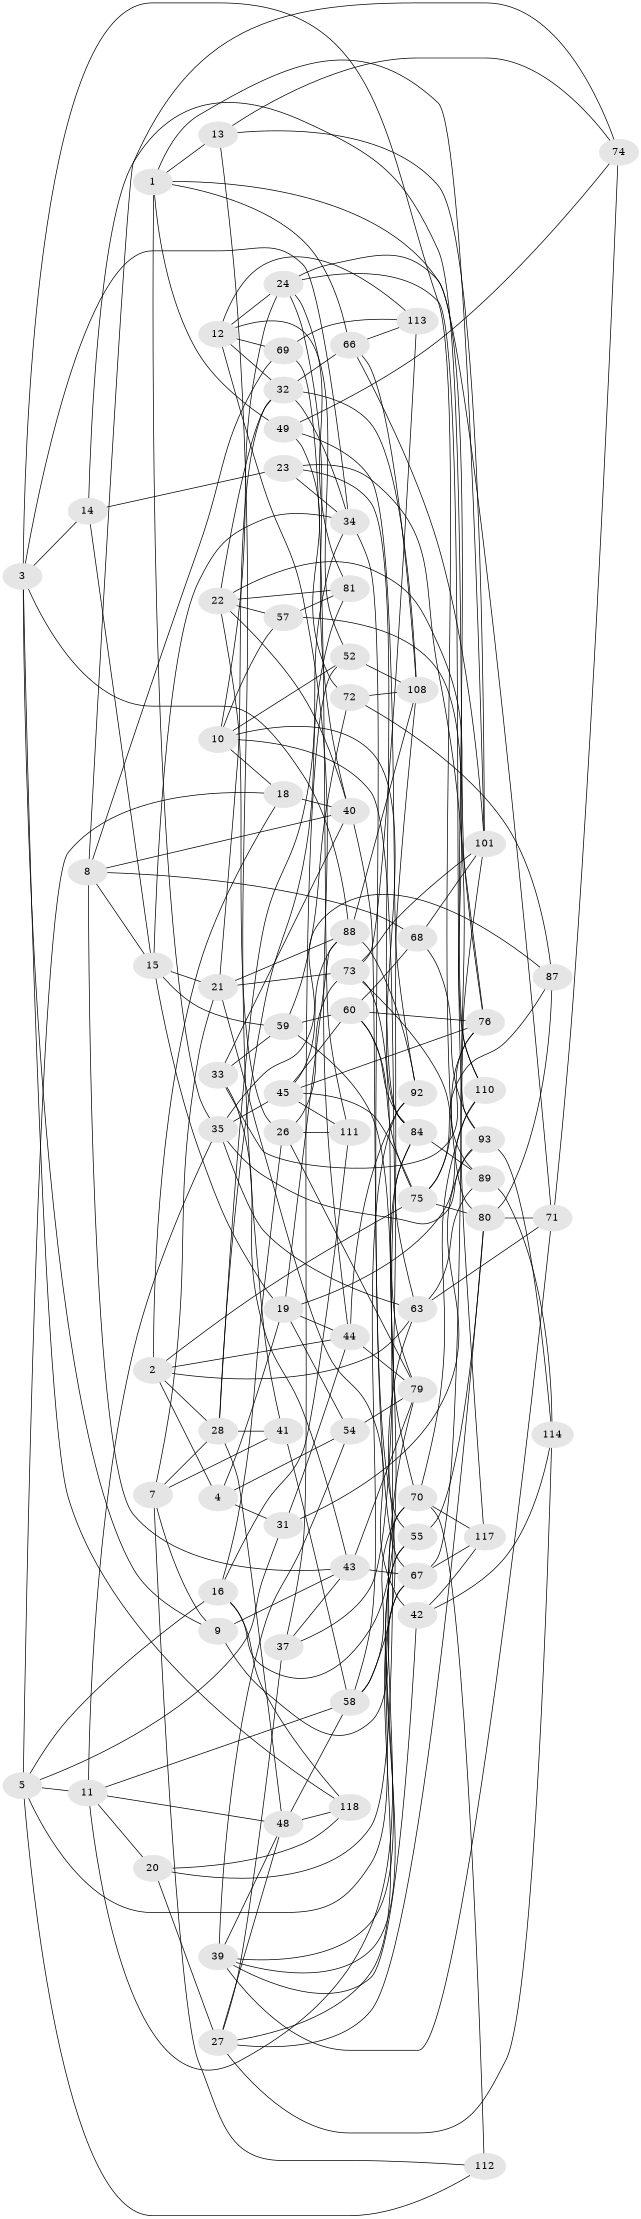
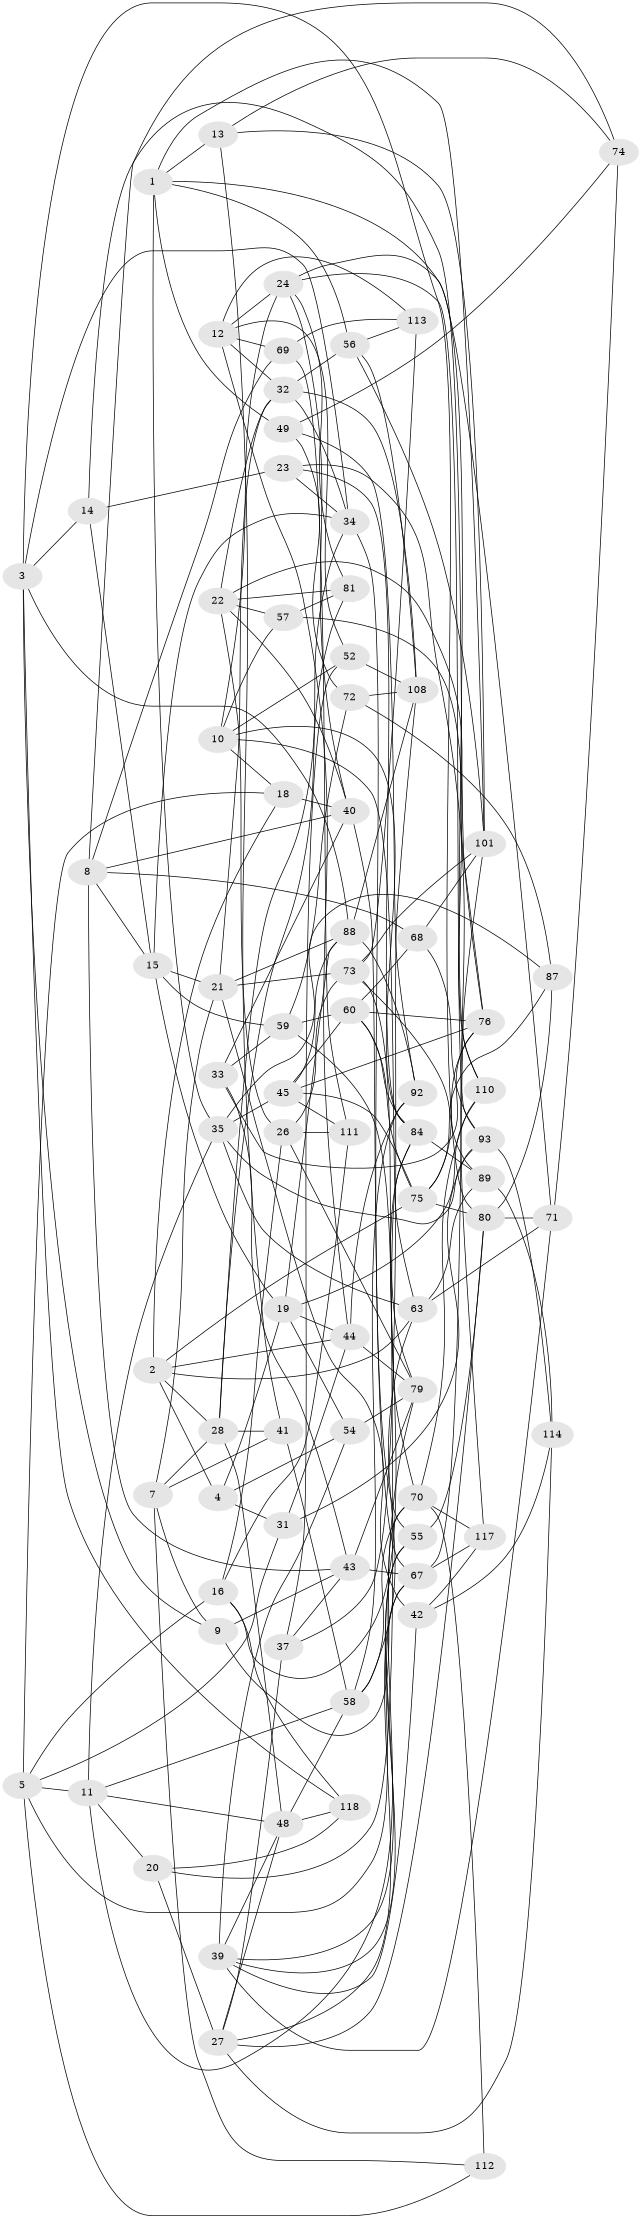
node "66": label "66" -> "56"
